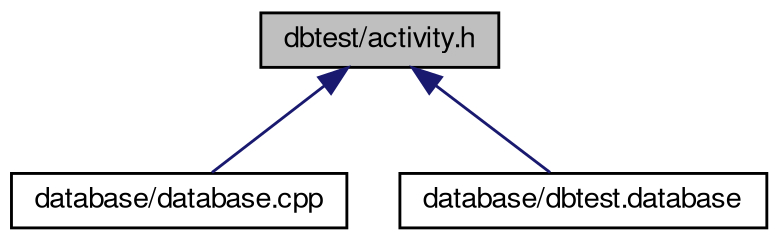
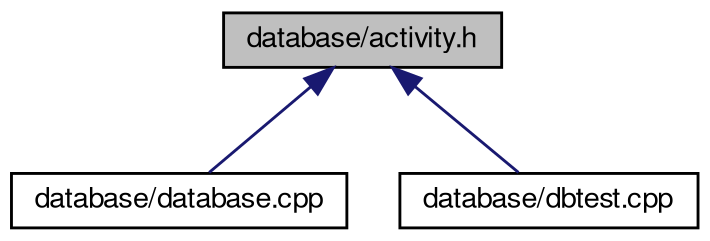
node "dbtest/activity.h": label "dbtest/activity.h" -> "database/activity.h"
node "database/dbtest.database": label "database/dbtest.database" -> "database/dbtest.cpp"
